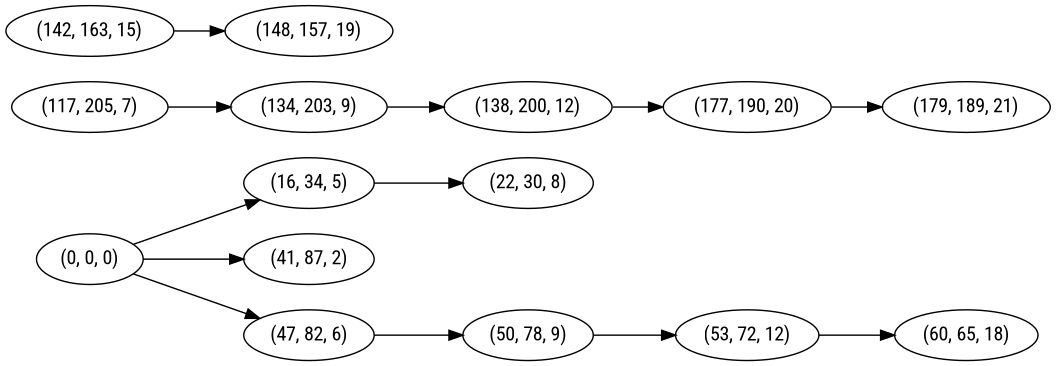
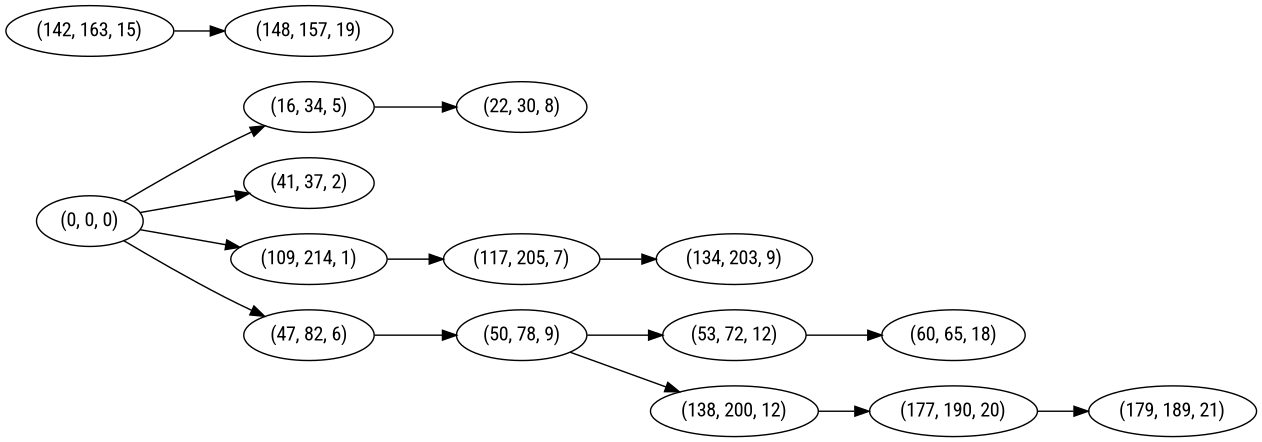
edge "(134, 203, 9)" -> "(138, 200, 12)": now "(50, 78, 9)" -> "(138, 200, 12)"
node "(109, 214, 1)": added
node "(41, 87, 2)": label "(41, 87, 2)" -> "(41, 37, 2)"
